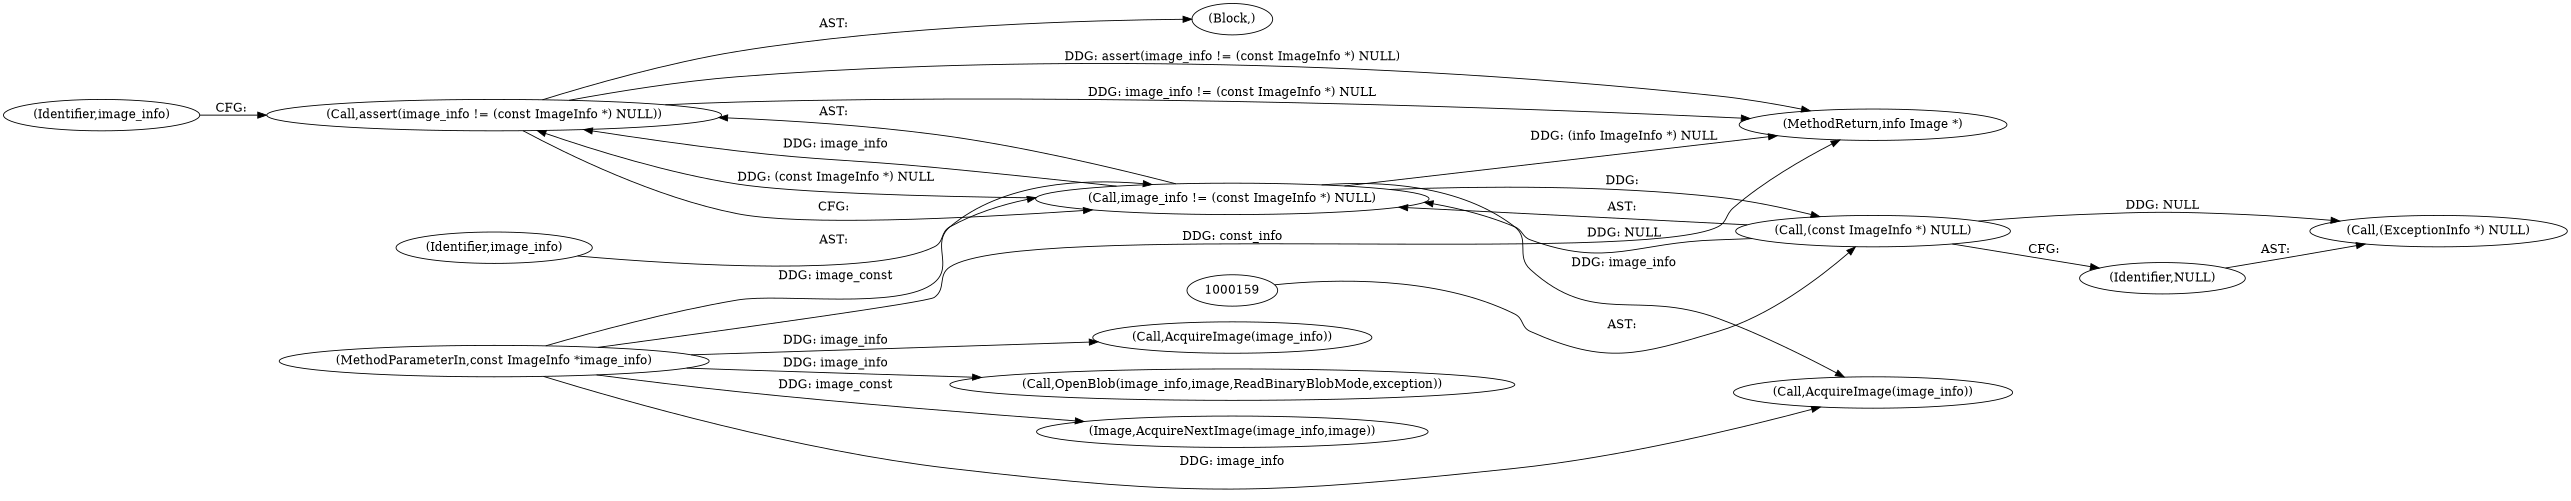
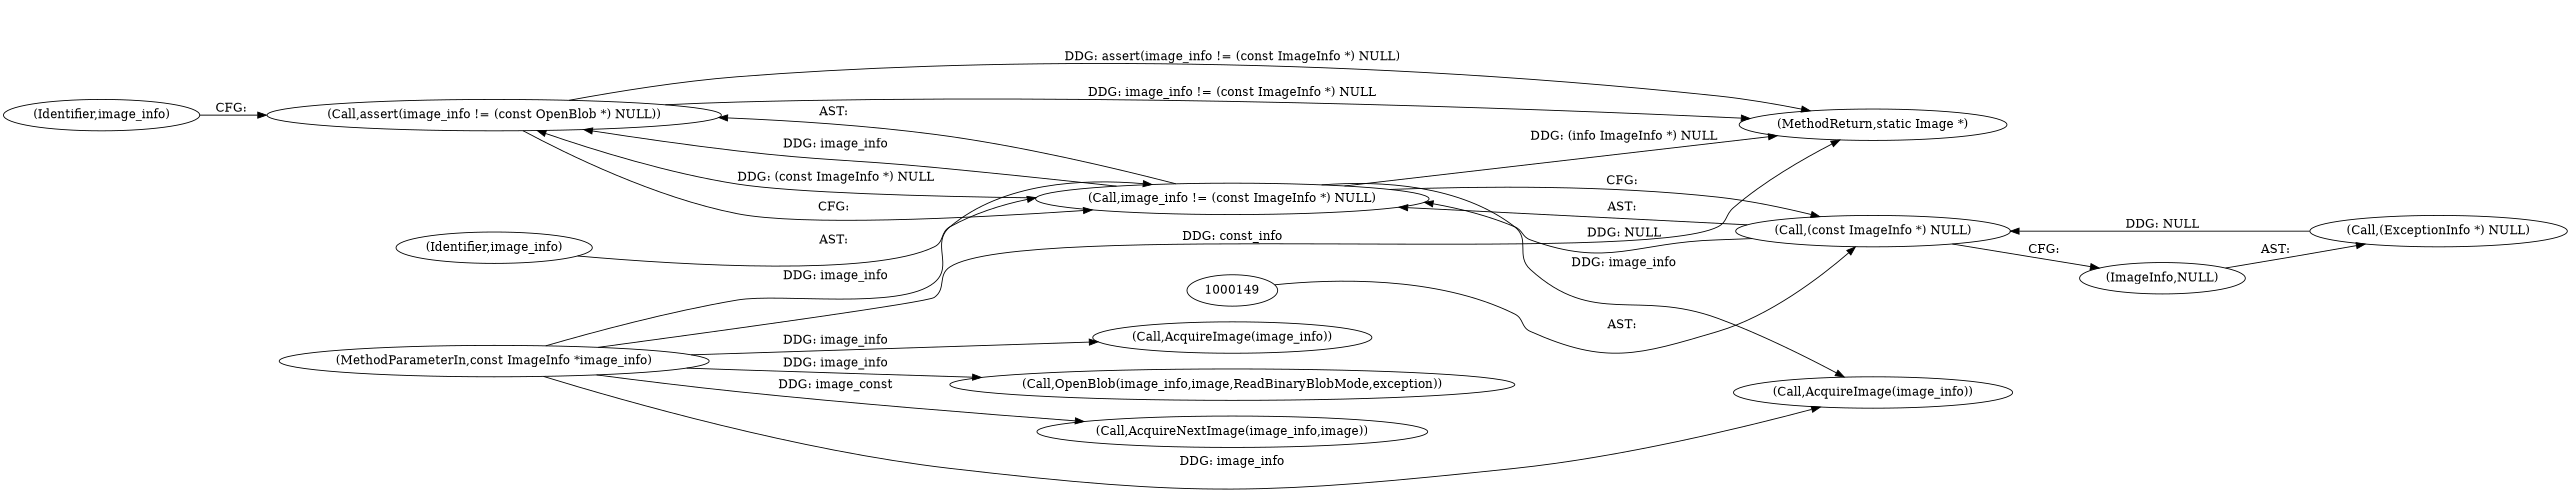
node "(Block,)": removed
node "(Call,assert(image_info != (const ImageInfo *) NULL))": label "(Call,assert(image_info != (const ImageInfo *) NULL))" -> "(Call,assert(image_info != (const OpenBlob *) NULL))"
node "(MethodReturn,info Image *)": label "(MethodReturn,info Image *)" -> "(MethodReturn,static Image *)"
edge "(Call,image_info != (const ImageInfo *) NULL)" -> "(Call,(const ImageInfo *) NULL)": label "DDG: " -> "CFG: "
edge "(Call,(const ImageInfo *) NULL)" -> "(Call,(ExceptionInfo *) NULL)": reversed
edge "(MethodParameterIn,const ImageInfo *image_info)" -> "(Call,image_info != (const ImageInfo *) NULL)": label "DDG: image_const" -> "DDG: image_info"
node "(Identifier,NULL)": label "(Identifier,NULL)" -> "(ImageInfo,NULL)"
node "1000159": label "1000159" -> "1000149"
node "(Image,AcquireNextImage(image_info,image))": label "(Image,AcquireNextImage(image_info,image))" -> "(Call,AcquireNextImage(image_info,image))"
